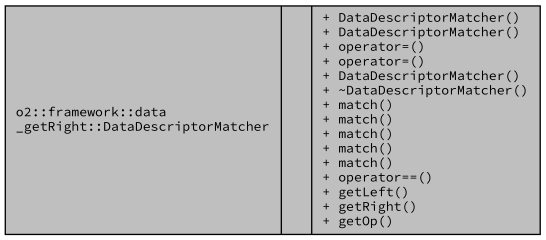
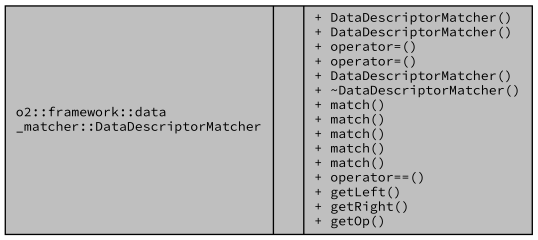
node "o2::framework::data": text "_getRight::DataDescriptorMatcher" -> "_matcher::DataDescriptorMatcher"
